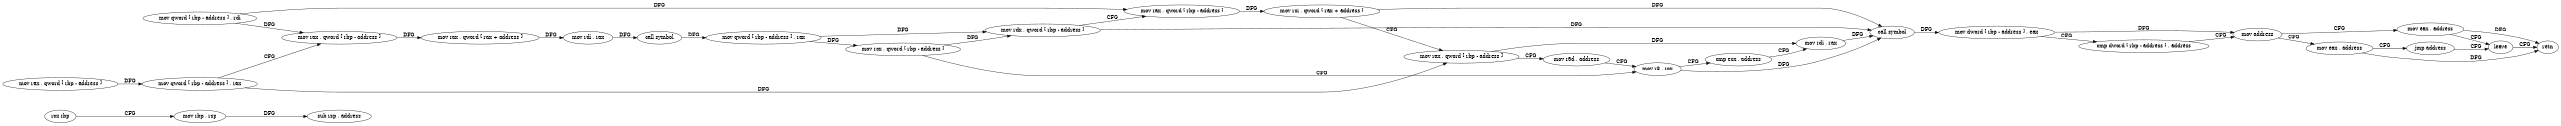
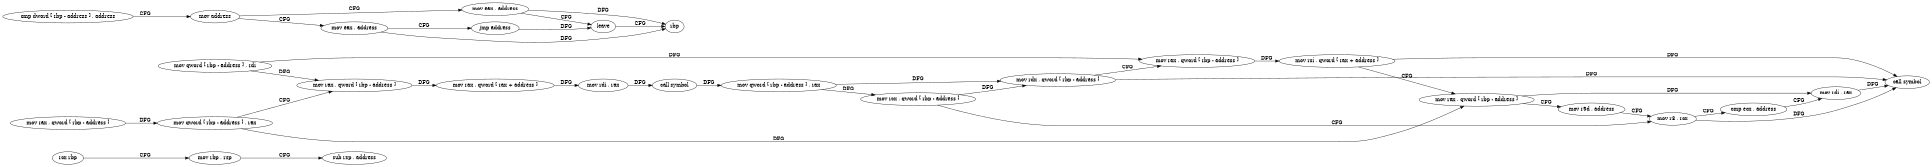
node "mov dword [ rbp - address ] , eax": removed
edge "jmp address" -> "leave": label "CFG" -> "DFG"
node "retn": label "retn" -> "rbp"
edge "mov rbp , rsp" -> "sub rsp , address": label "DFG" -> "CFG"
